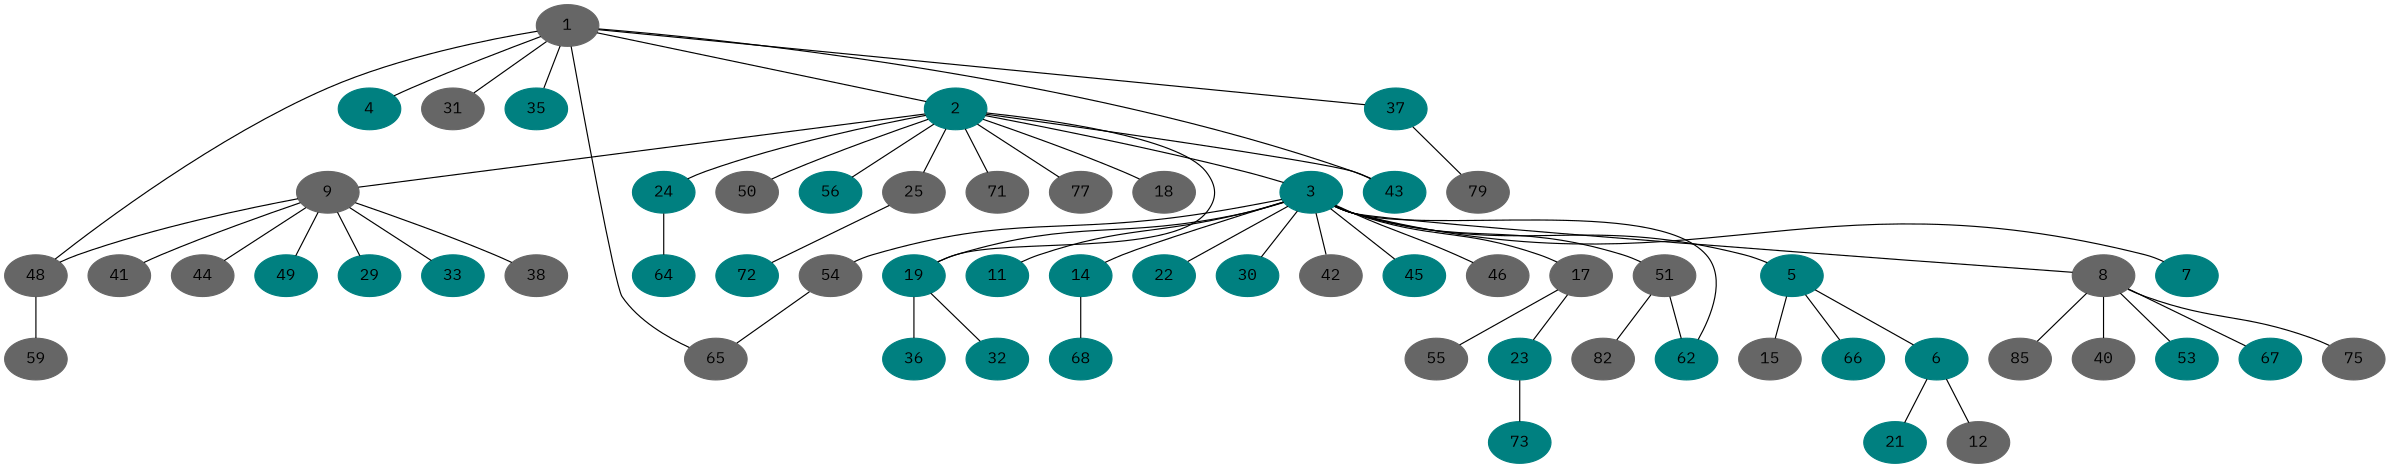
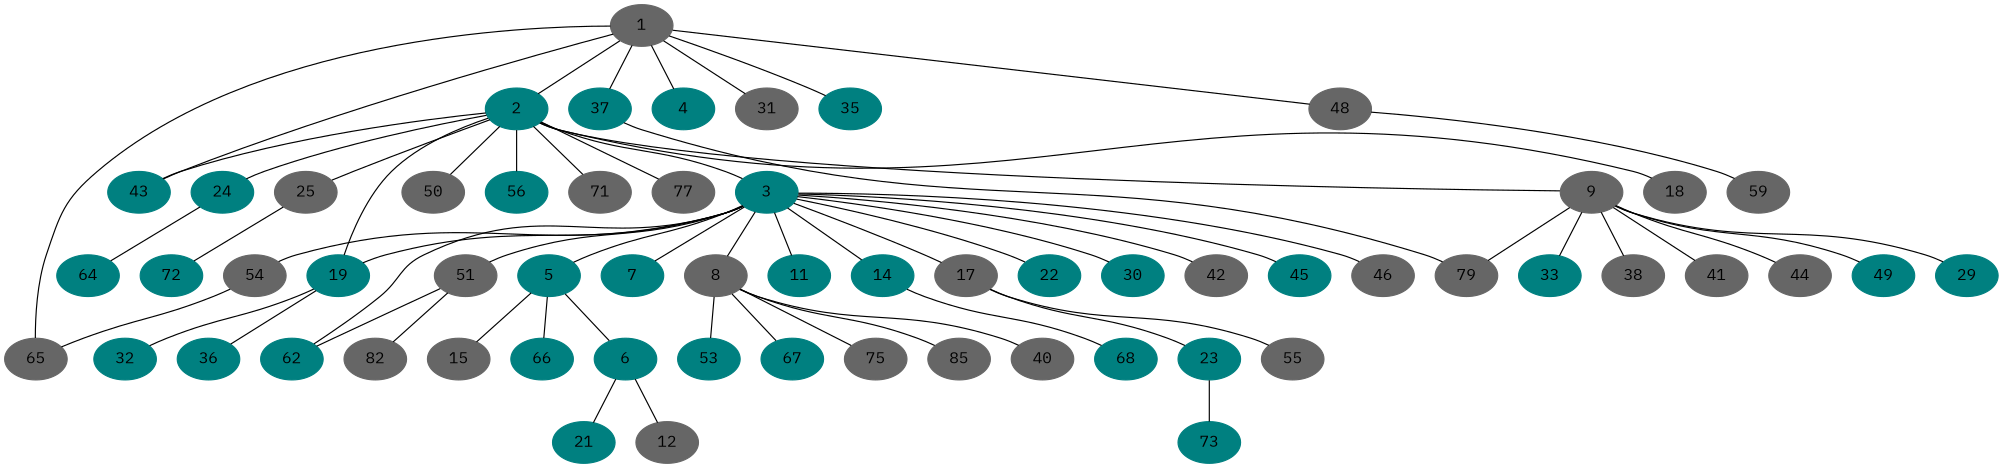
edge "9" -- "48": now "9" -- "79"
